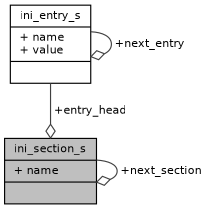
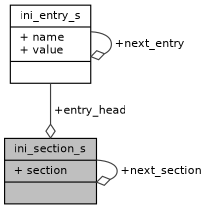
node "ini_section_s": text "+ name" -> "+ section"
